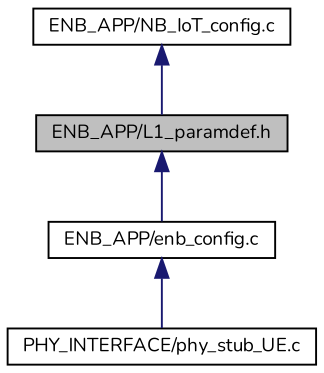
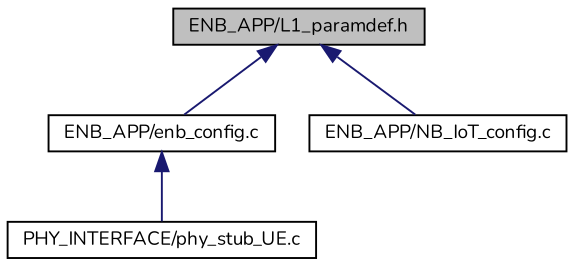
edge "ENB_APP/L1_paramdef.h" -> "ENB_APP/NB_IoT_config.c": reversed
